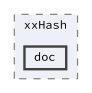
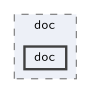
cluster "xxHash": label "xxHash" -> "doc"
